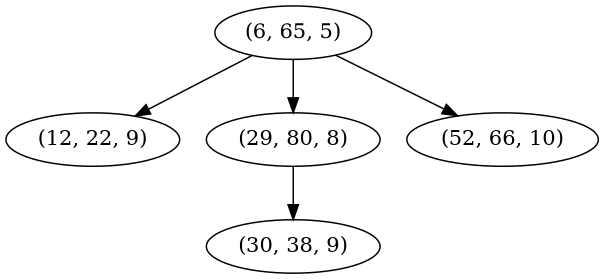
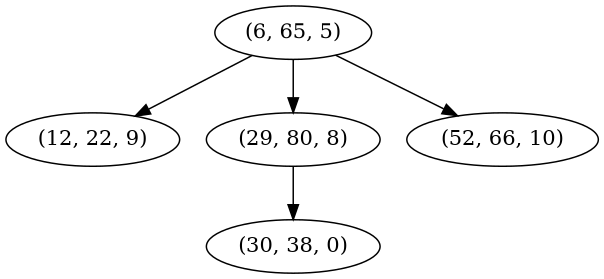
node "(30, 38, 9)": label "(30, 38, 9)" -> "(30, 38, 0)"
